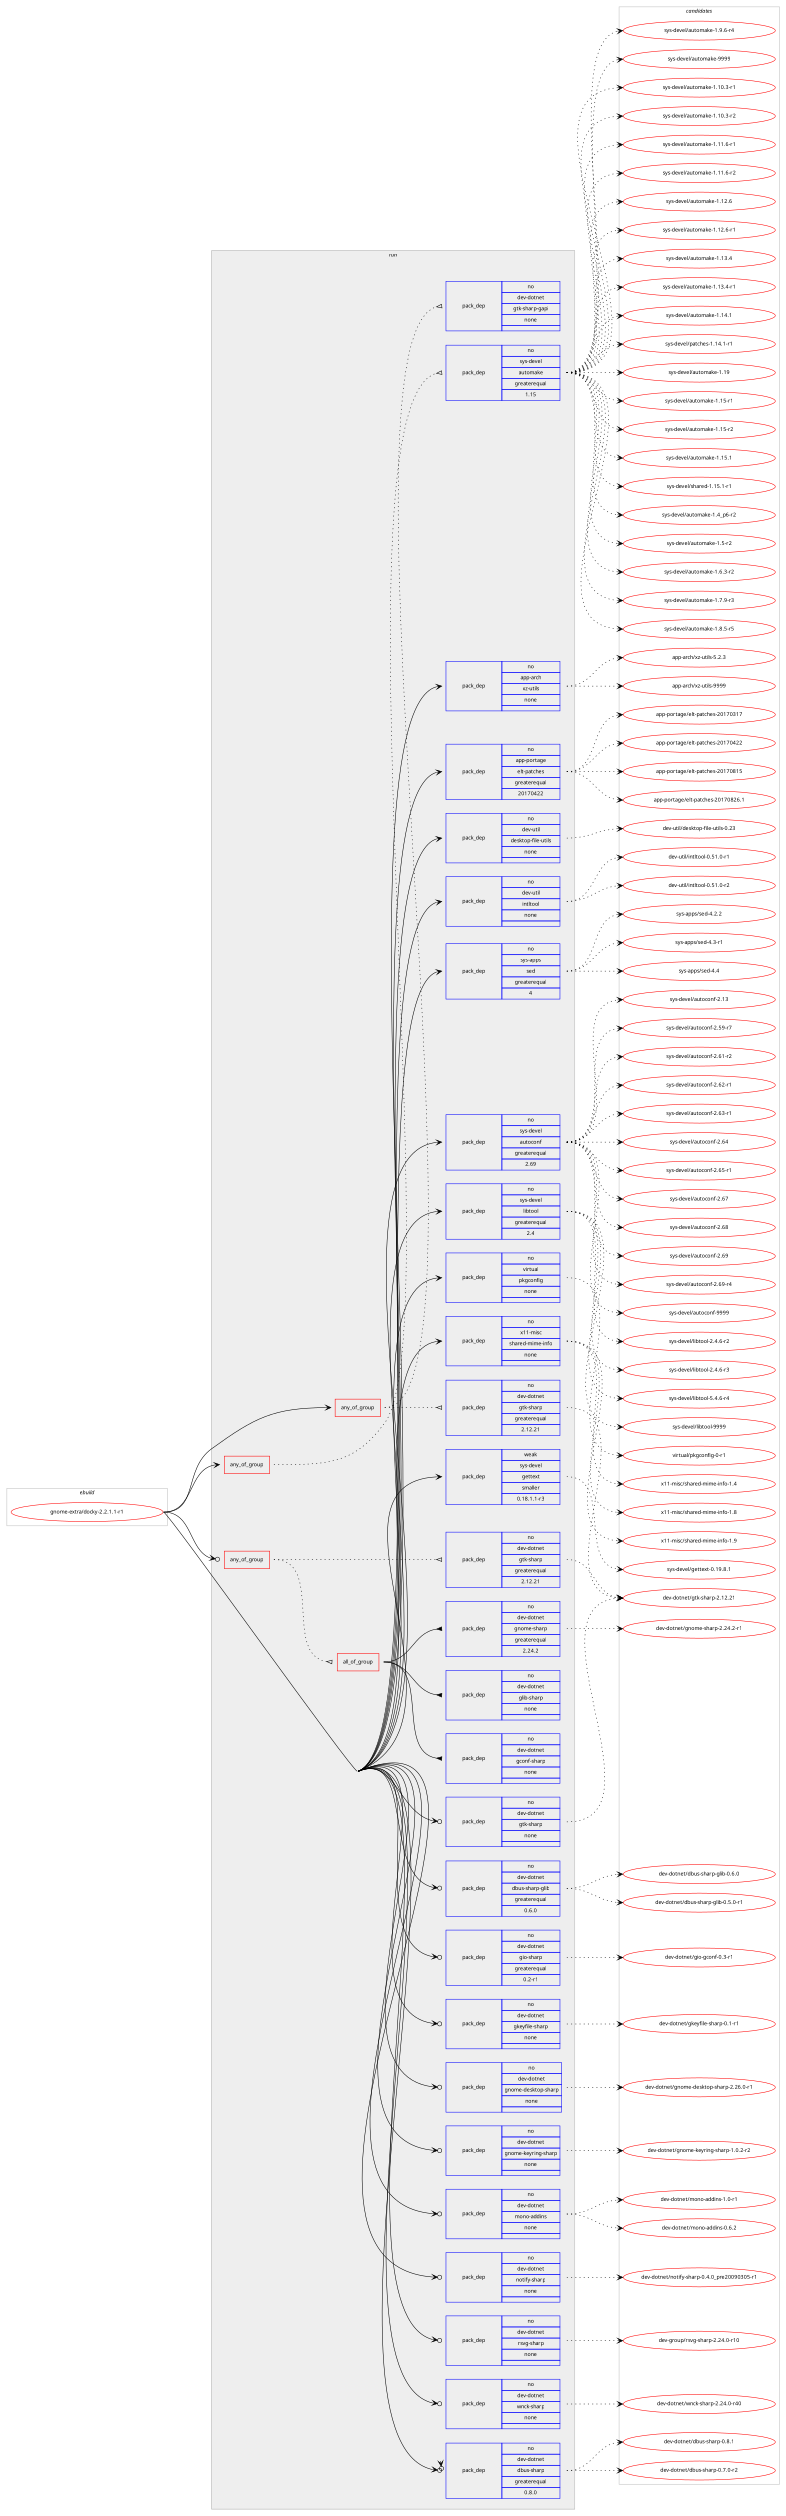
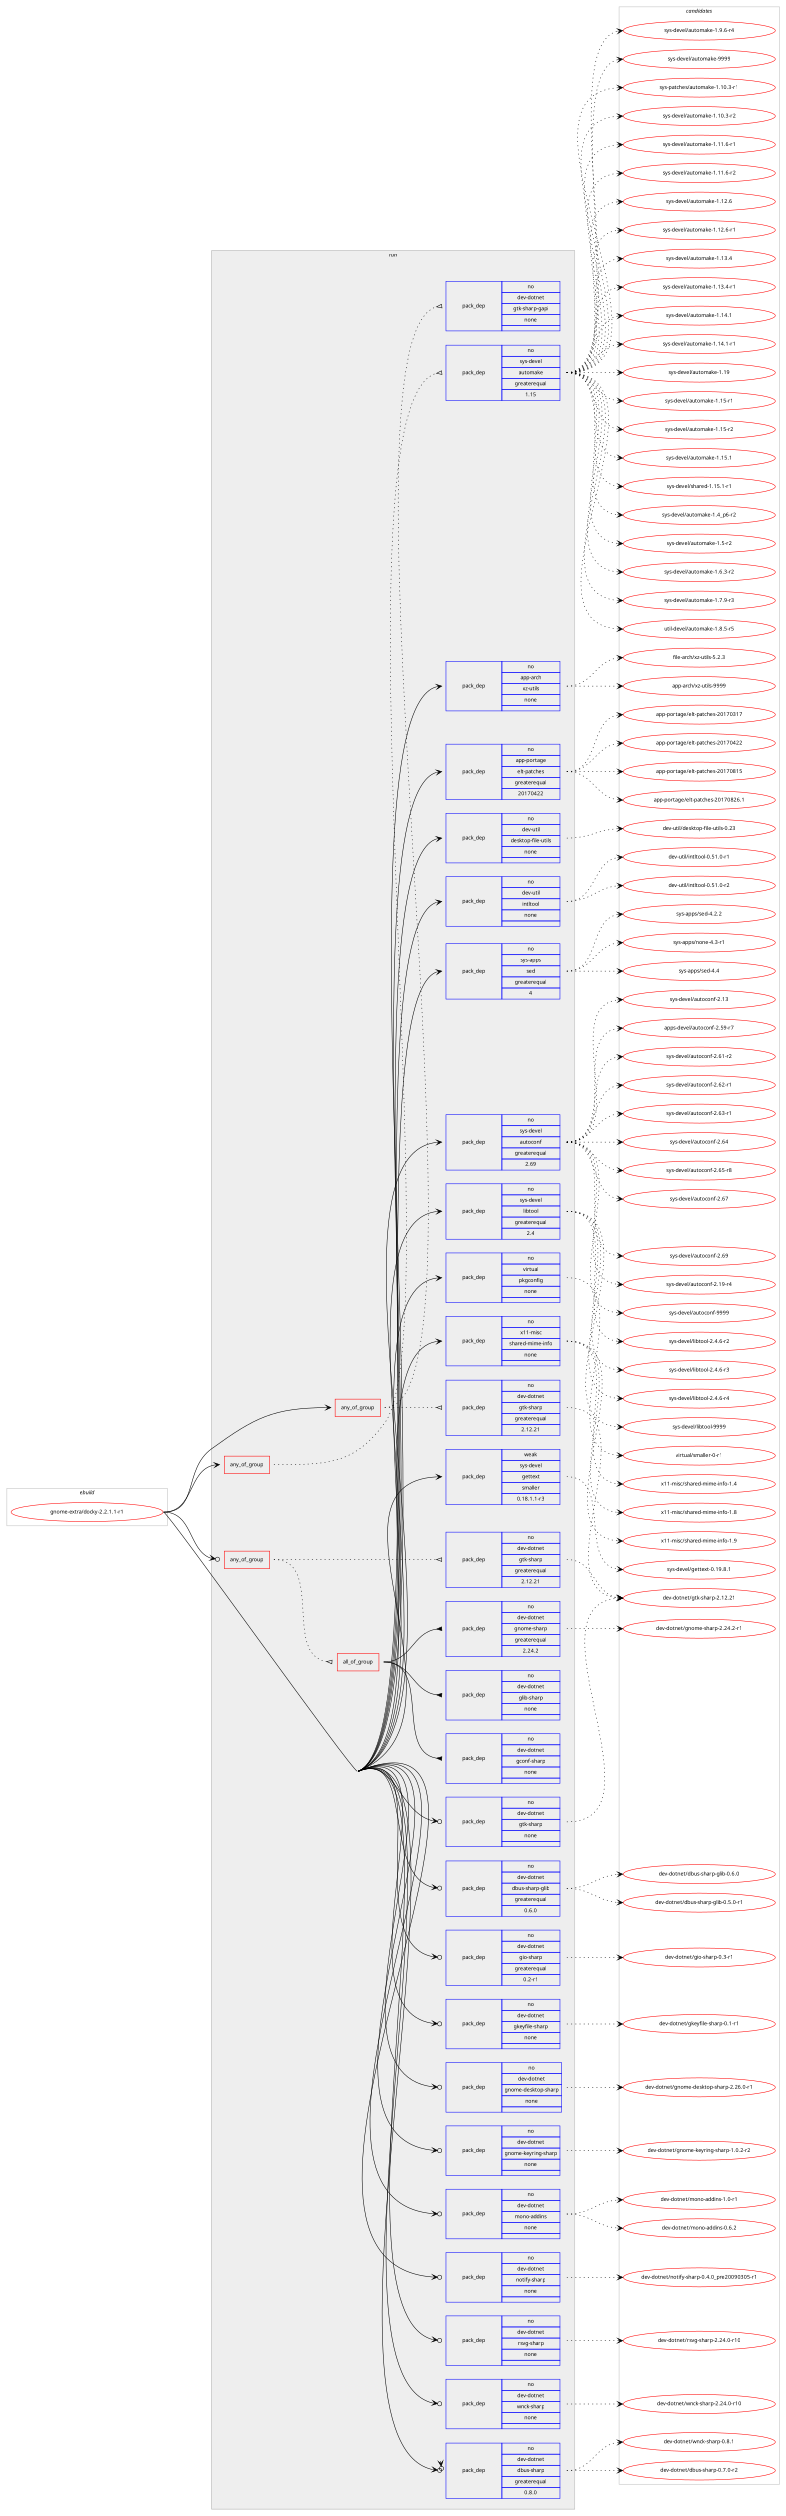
node "sys-devel/automake-1.10.3-r1": label "sys-devel/automake-1.10.3-r1" -> "sys-patches/automake-1.10.3-r1"
node "sys-devel/patches-1.14.1-r1": label "sys-devel/patches-1.14.1-r1" -> "sys-devel/automake-1.14.1-r1"
node "sys-devel/automake-1.8.5-r5": label "sys-devel/automake-1.8.5-r5" -> "util-devel/automake-1.8.5-r5"
node "app-arch/xz-utils-5.2.3": label "app-arch/xz-utils-5.2.3" -> "file-arch/xz-utils-5.2.3"
node "sys-apps/sed-4.3-r1": label "sys-apps/sed-4.3-r1" -> "sys-apps/none-4.3-r1"
node "sys-devel/autoconf-2.59-r7": label "sys-devel/autoconf-2.59-r7" -> "apps-devel/autoconf-2.59-r7"
node "sys-devel/autoconf-2.65-r1": label "sys-devel/autoconf-2.65-r1" -> "sys-devel/autoconf-2.65-r8"
node "sys-devel/autoconf-2.68": removed
node "sys-devel/autoconf-2.69-r4": label "sys-devel/autoconf-2.69-r4" -> "sys-devel/autoconf-2.19-r4"
node "sys-devel/libtool-5.4.6-r4": label "sys-devel/libtool-5.4.6-r4" -> "sys-devel/libtool-2.4.6-r4"
node "virtual/pkgconfig-0-r1": label "virtual/pkgconfig-0-r1" -> "virtual/smaller-0-r1"
node "dev-dotnet/gio-gconf-0.3-r1": label "dev-dotnet/gio-gconf-0.3-r1" -> "dev-dotnet/gio-sharp-0.3-r1"
node "dev-group/rsvg-sharp-2.24.0-r10": label "dev-group/rsvg-sharp-2.24.0-r10" -> "dev-dotnet/rsvg-sharp-2.24.0-r10"
node "dev-dotnet/wnck-sharp-2.24.0-r40": label "dev-dotnet/wnck-sharp-2.24.0-r40" -> "dev-dotnet/wnck-sharp-2.24.0-r10"
node "dev-dotnet/dbus-sharp-0.8.1": label "dev-dotnet/dbus-sharp-0.8.1" -> "dev-dotnet/wnck-sharp-0.8.1"
